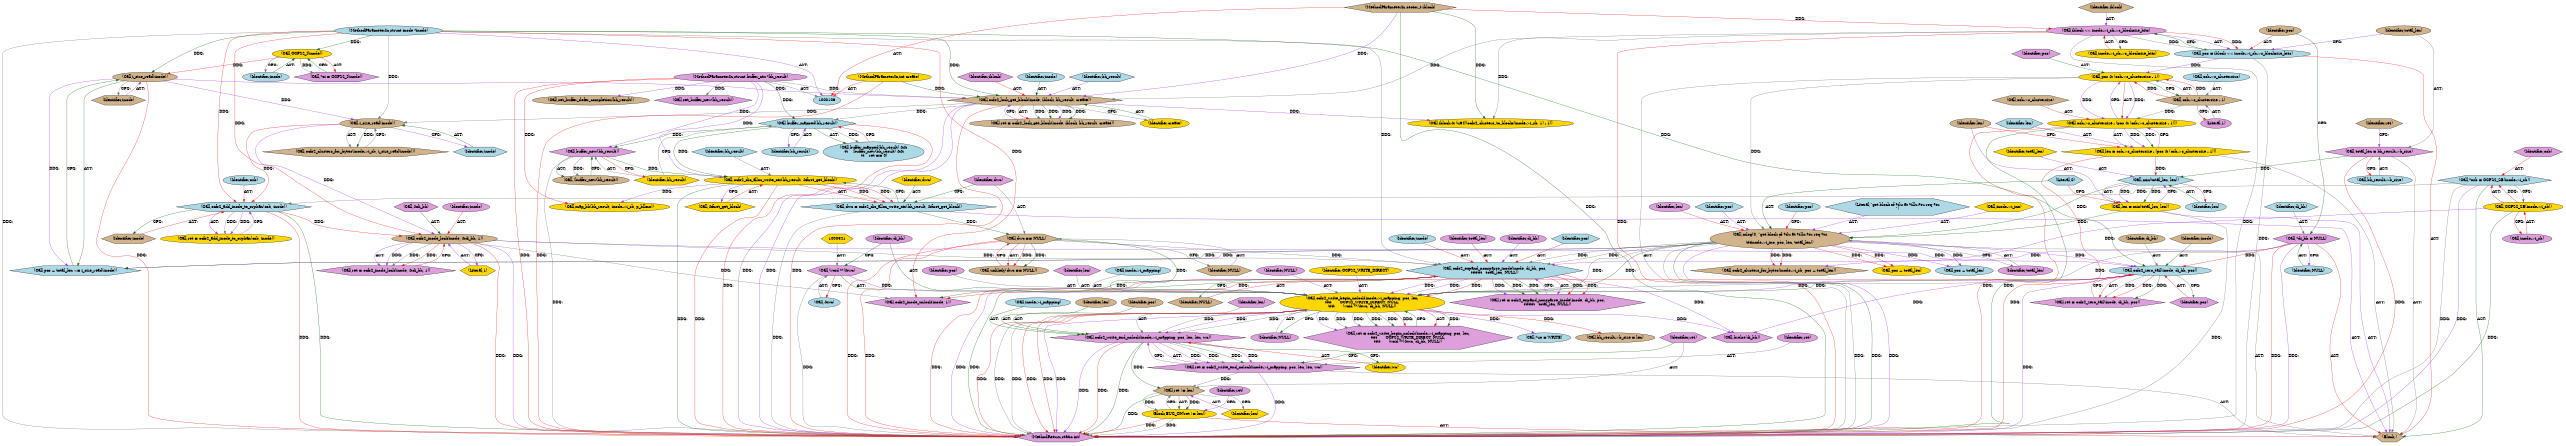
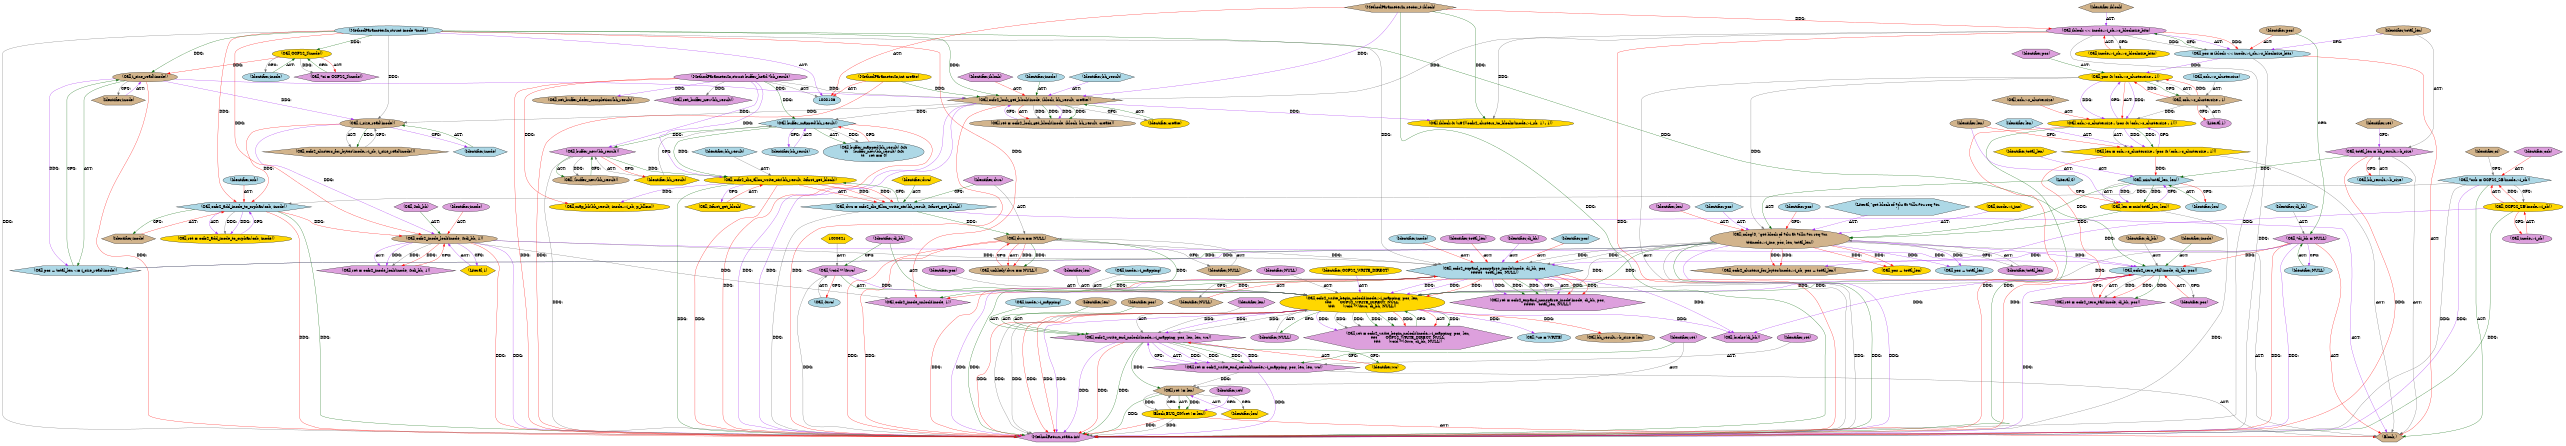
node "(MethodParameterIn,struct buffer_ctx *bh_result)": label "(MethodParameterIn,struct buffer_ctx *bh_result)" -> "(MethodParameterIn,struct buffer_head *bh_result)"
node "(Identifier,oi)": added
edge "(Call,len = min(total_len, len))" -> "(Block,)": removed, label "AST:"
